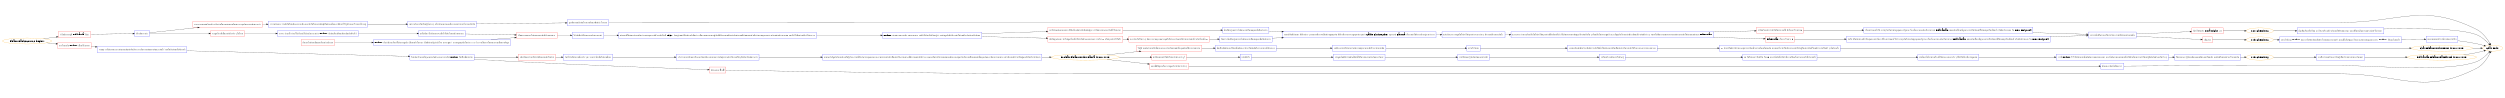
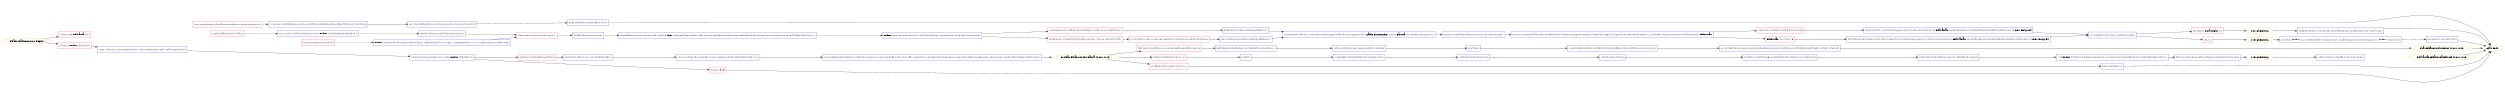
node "เรื่องมันยาวน่ะ": removed
edge "เอาเป็นว่ายอมรับและเรียนรู้เป็นประสบการณ์ละกันเนอะ" -> "Höllvanian EleanorHasFlirted is now true.": removed
